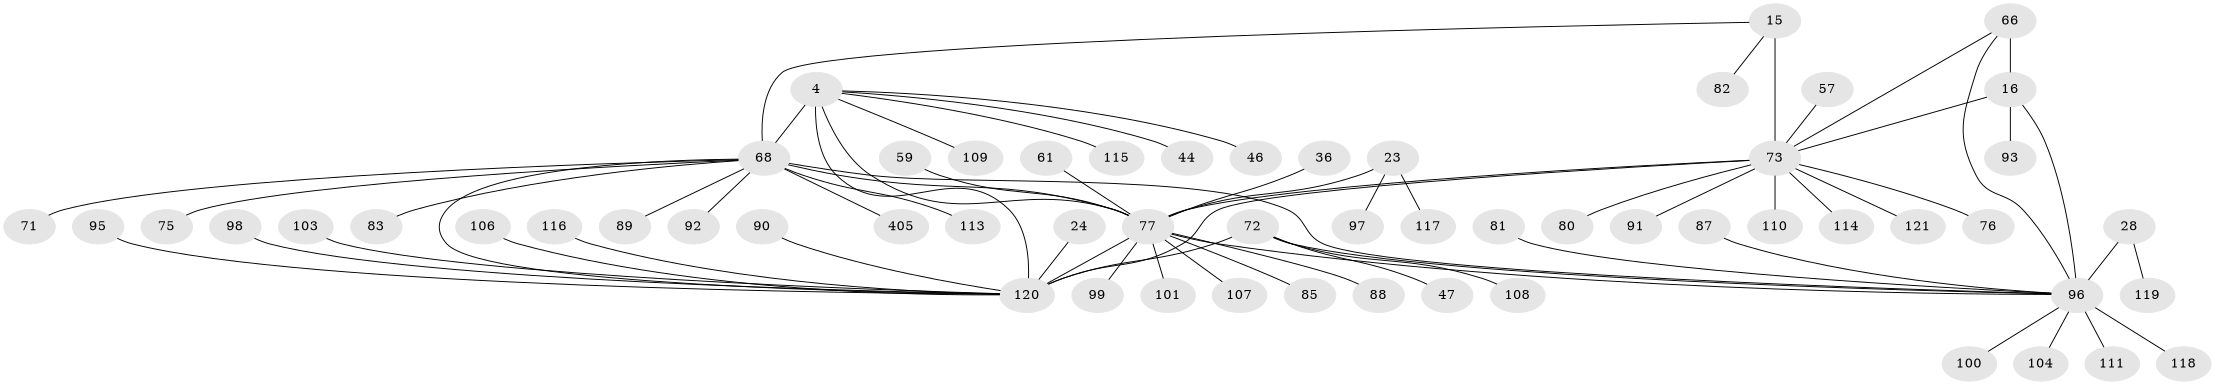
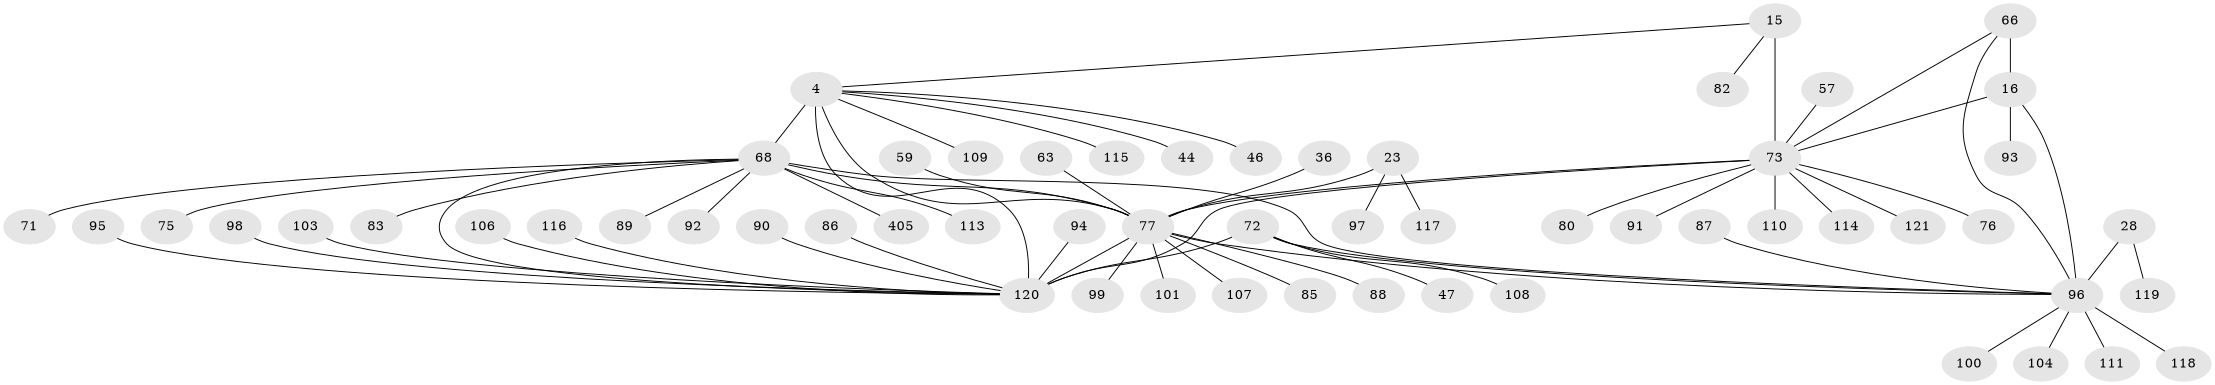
edge "15" -- "68": now "15" -- "4"
node "61": label "61" -> "63"
node "86": added
node "24": label "24" -> "94"
node "81": removed
